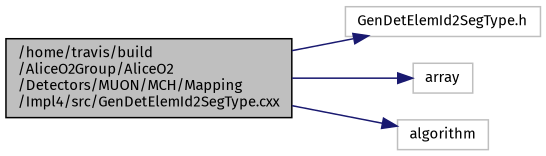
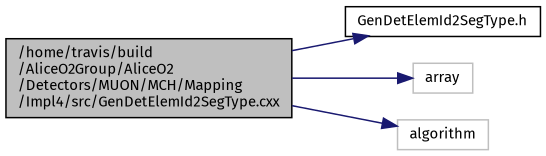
node "GenDetElemId2SegType.h": color grey75 -> black
